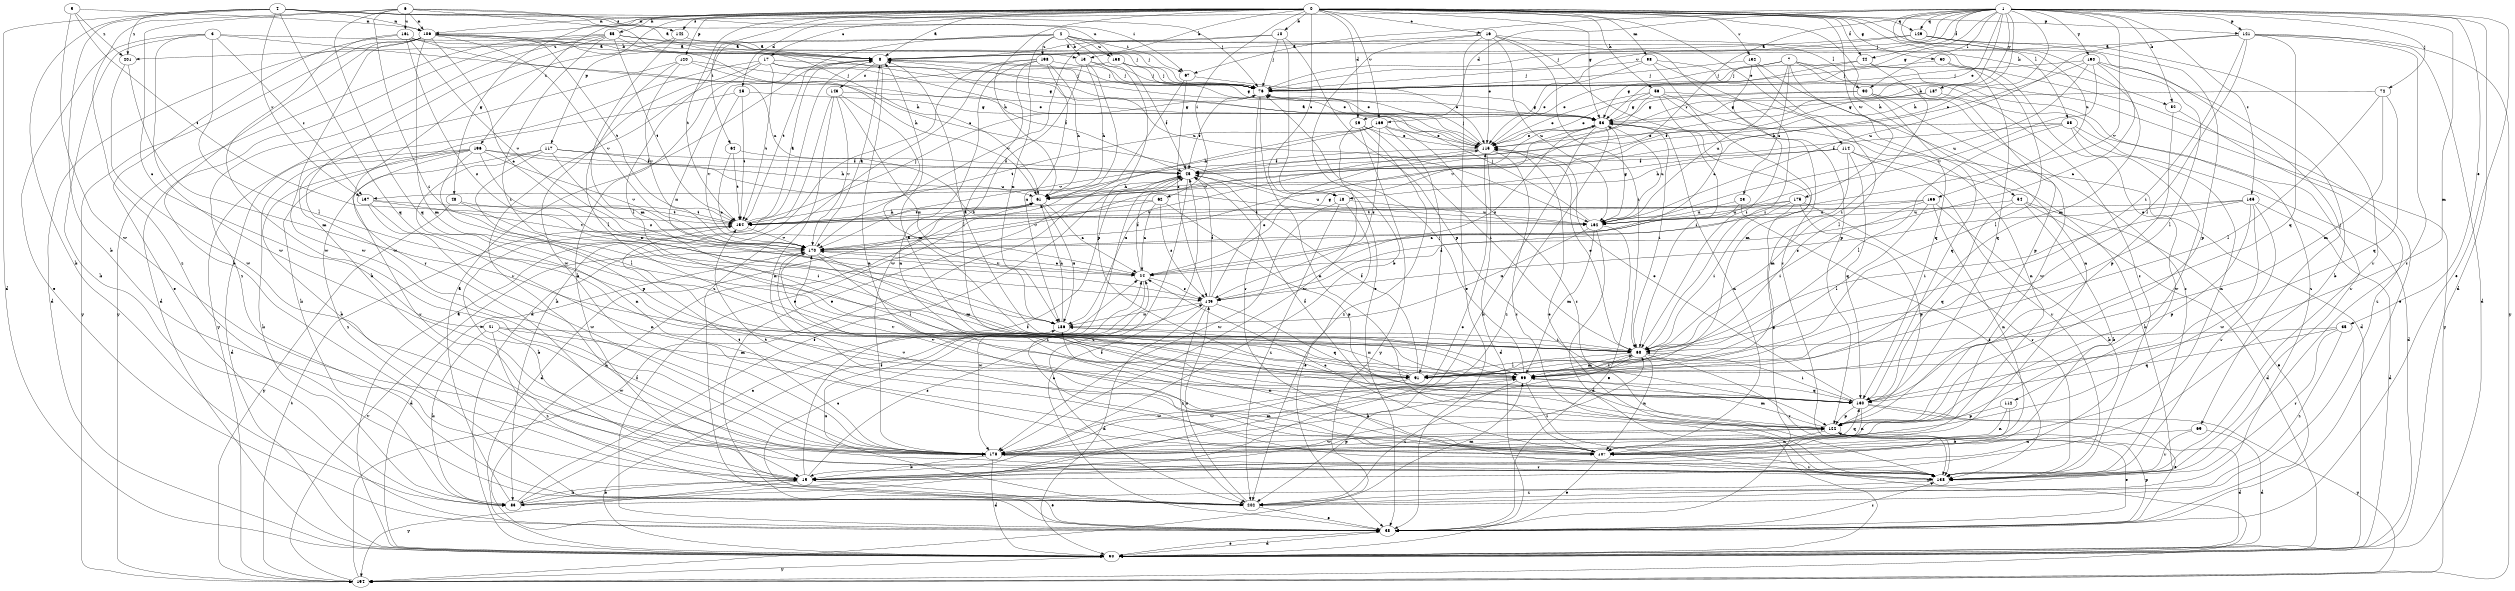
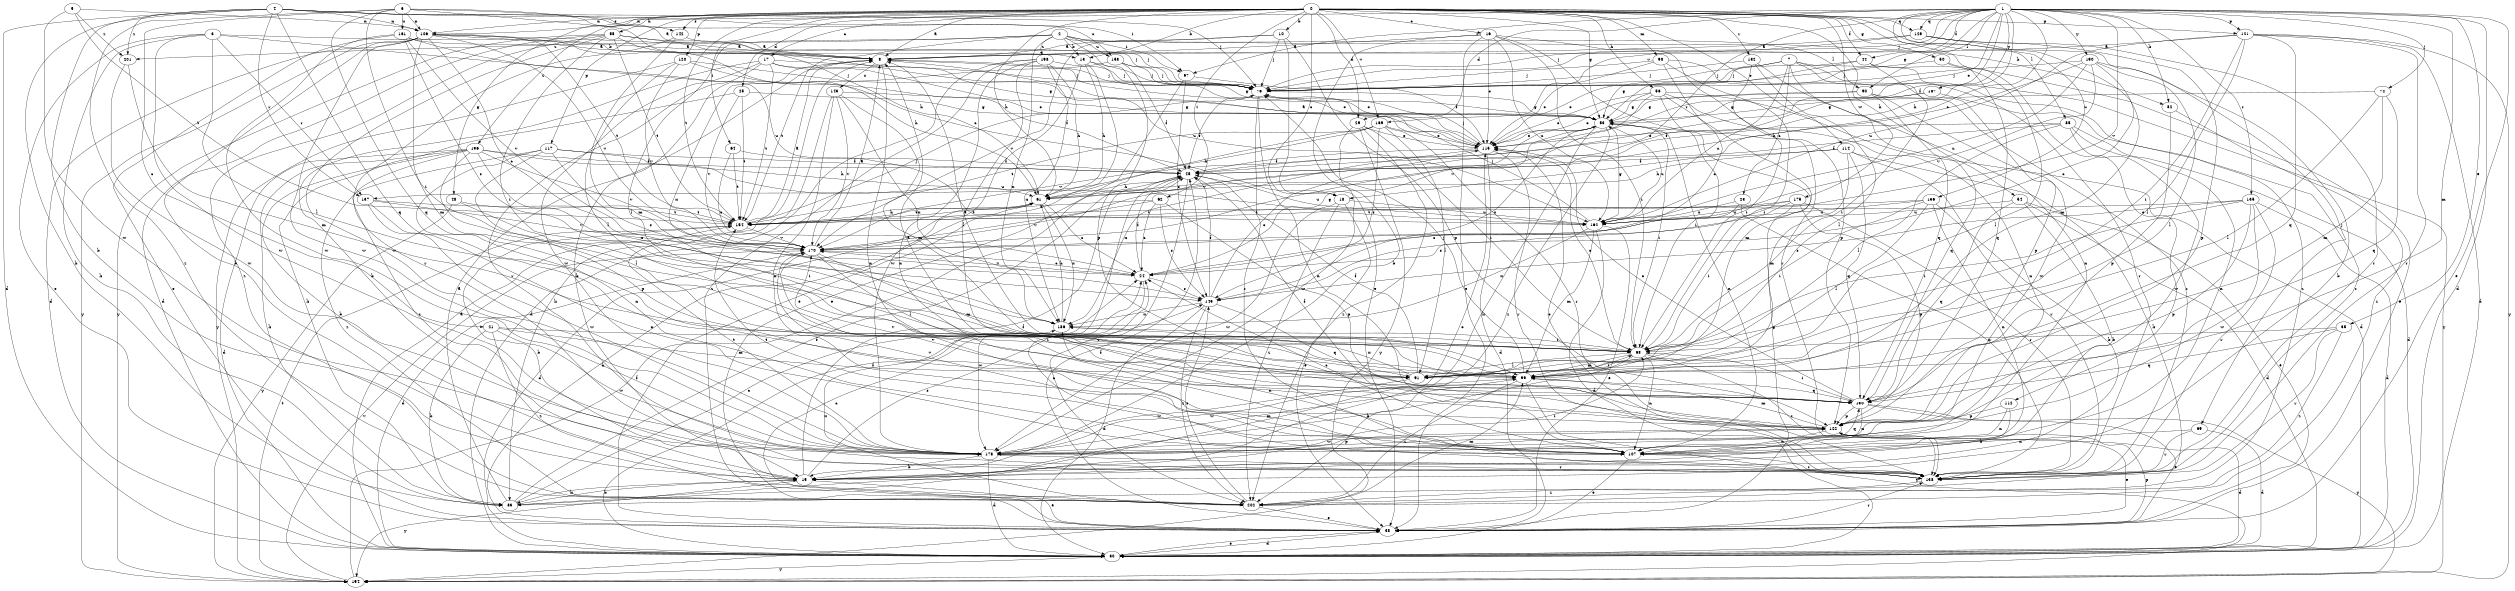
edge "1" -> "45": label "b" -> "f"
edge "67" -> "115": label "o" -> "f"
